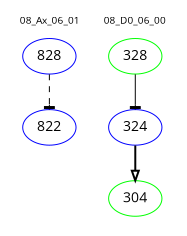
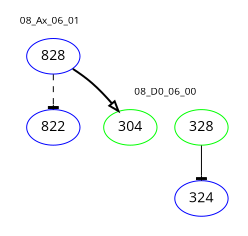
edge "324" -> "304": now "828" -> "304"
